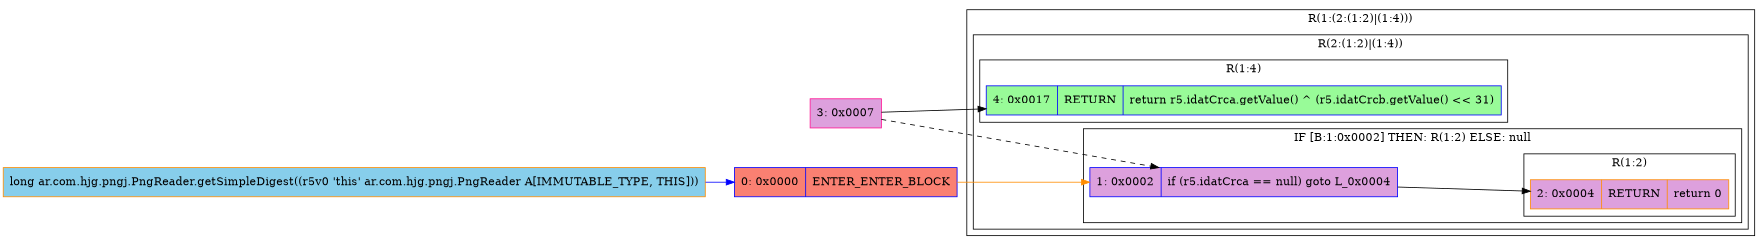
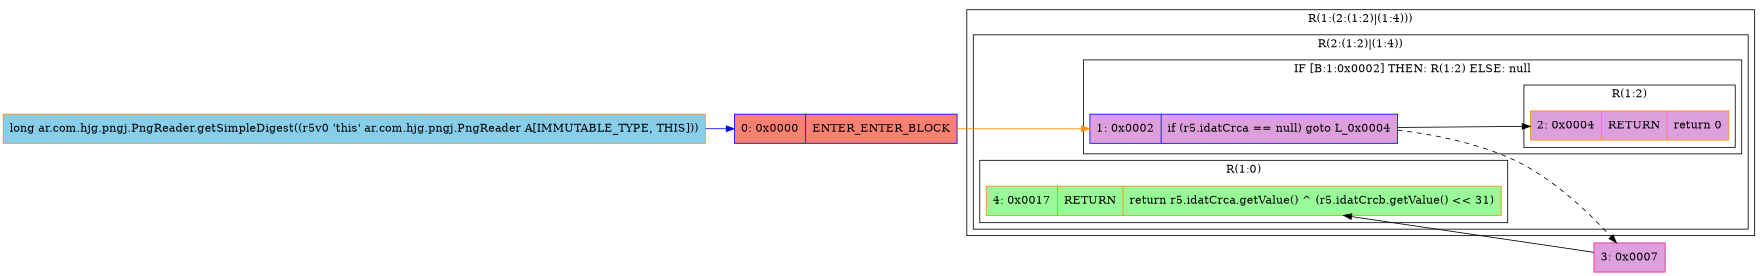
cluster "R(1:4)": label "R(1:4)" -> "R(1:0)"
node "4: 0x0017": color blue -> darkorange
edge "3: 0x0007" -> "1: 0x0002": reversed
